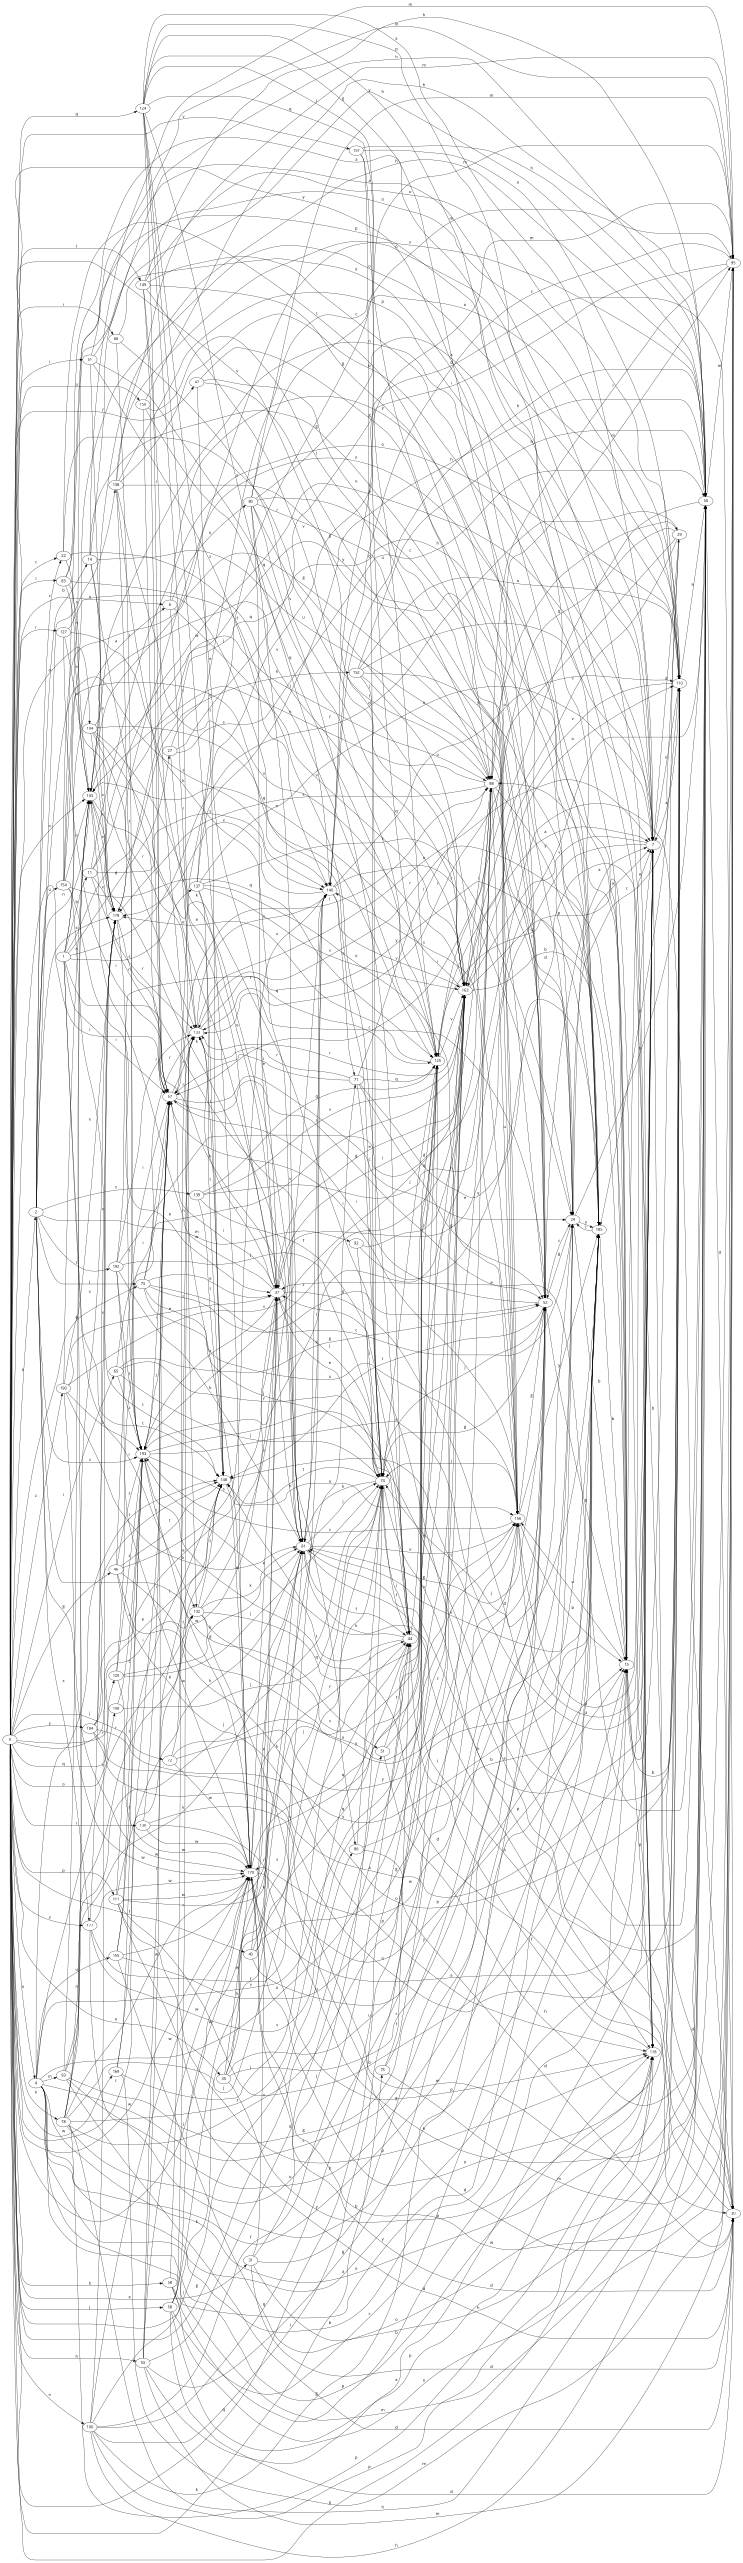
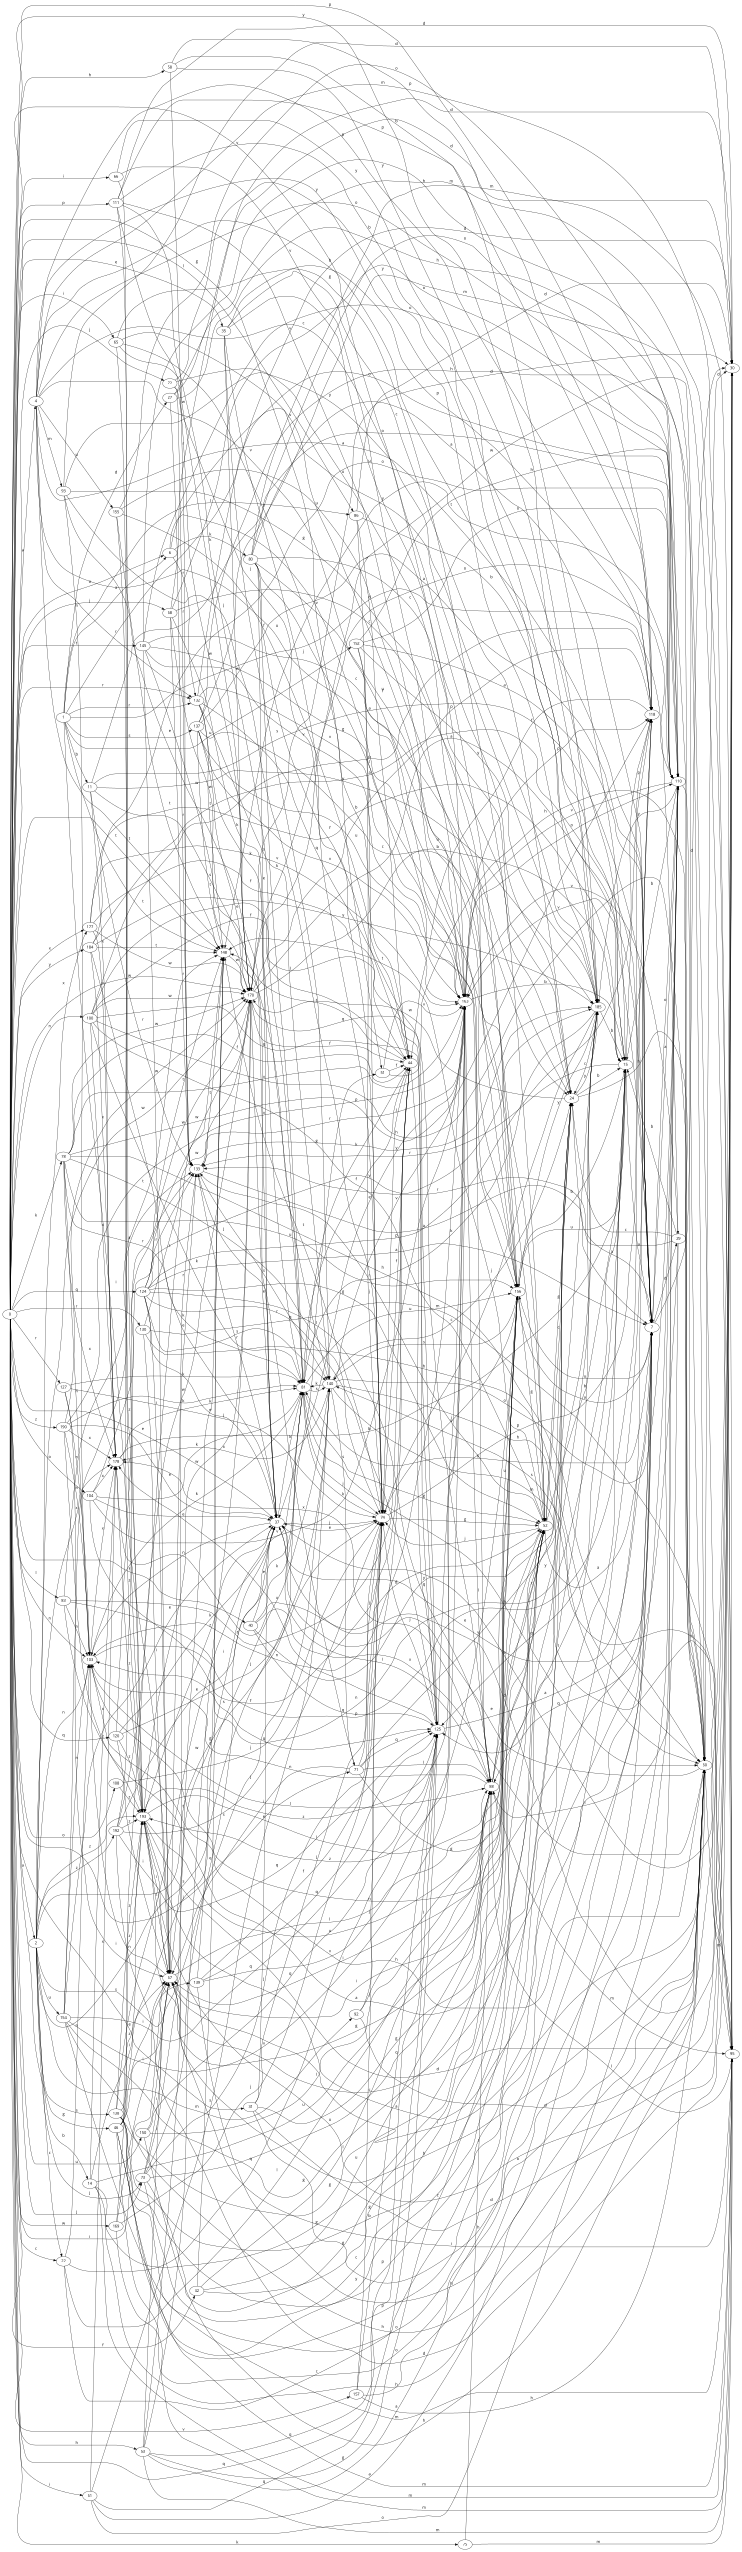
edge "75" -> "44": now "86" -> "44"
